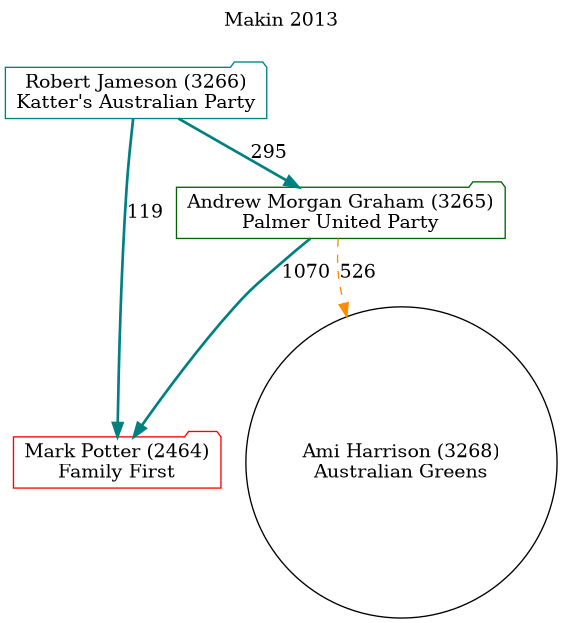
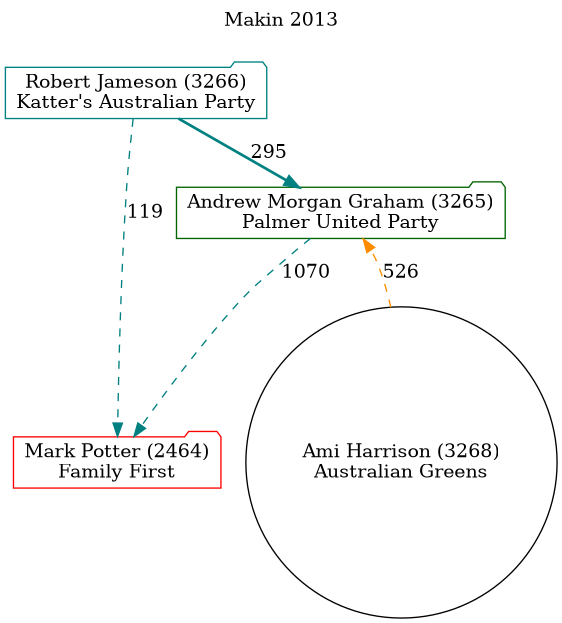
edge "Robert Jameson (3266) Katter's Australian Party" -> "Mark Potter (2464) Family First": style bold -> dashed
edge "Andrew Morgan Graham (3265) Palmer United Party" -> "Ami Harrison (3268) Australian Greens": reversed
edge "Andrew Morgan Graham (3265) Palmer United Party" -> "Mark Potter (2464) Family First": style bold -> dashed
